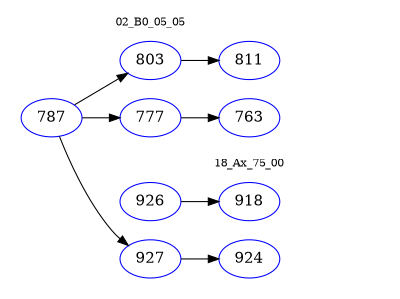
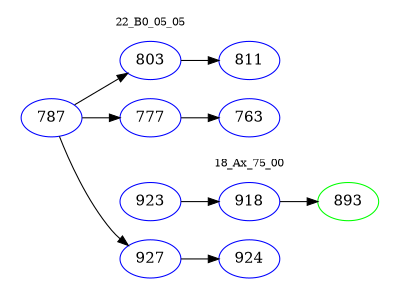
cluster "02_B0_05_05": label "02_B0_05_05" -> "22_B0_05_05"
node "926": label "926" -> "923"
node "893": added
